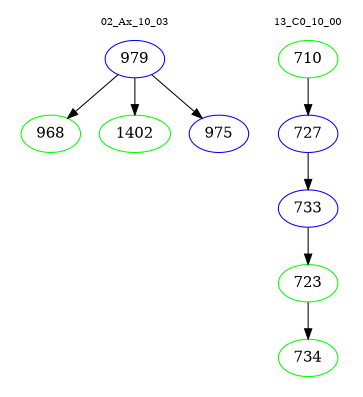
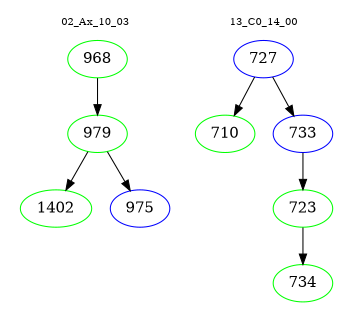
cluster "13_C0_10_00": label "13_C0_10_00" -> "13_C0_14_00"
node "979": color blue -> green
edge "710" -> "727": reversed
edge "979" -> "968": reversed
